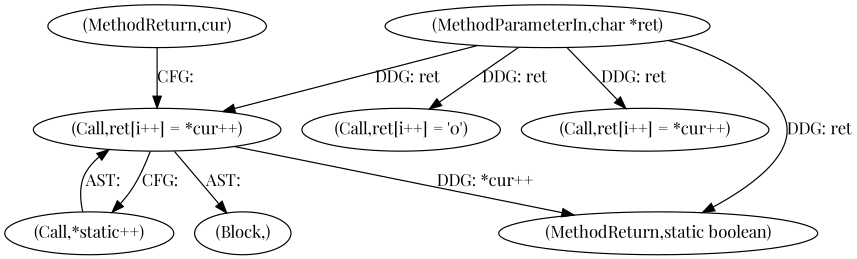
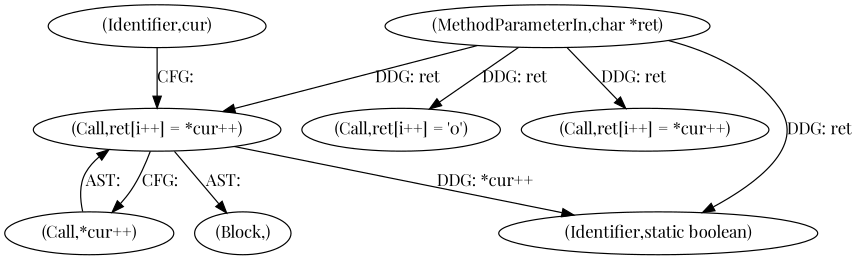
node "(MethodReturn,cur)": label "(MethodReturn,cur)" -> "(Identifier,cur)"
node "(Call,*static++)": label "(Call,*static++)" -> "(Call,*cur++)"
node "(MethodReturn,static boolean)": label "(MethodReturn,static boolean)" -> "(Identifier,static boolean)"
